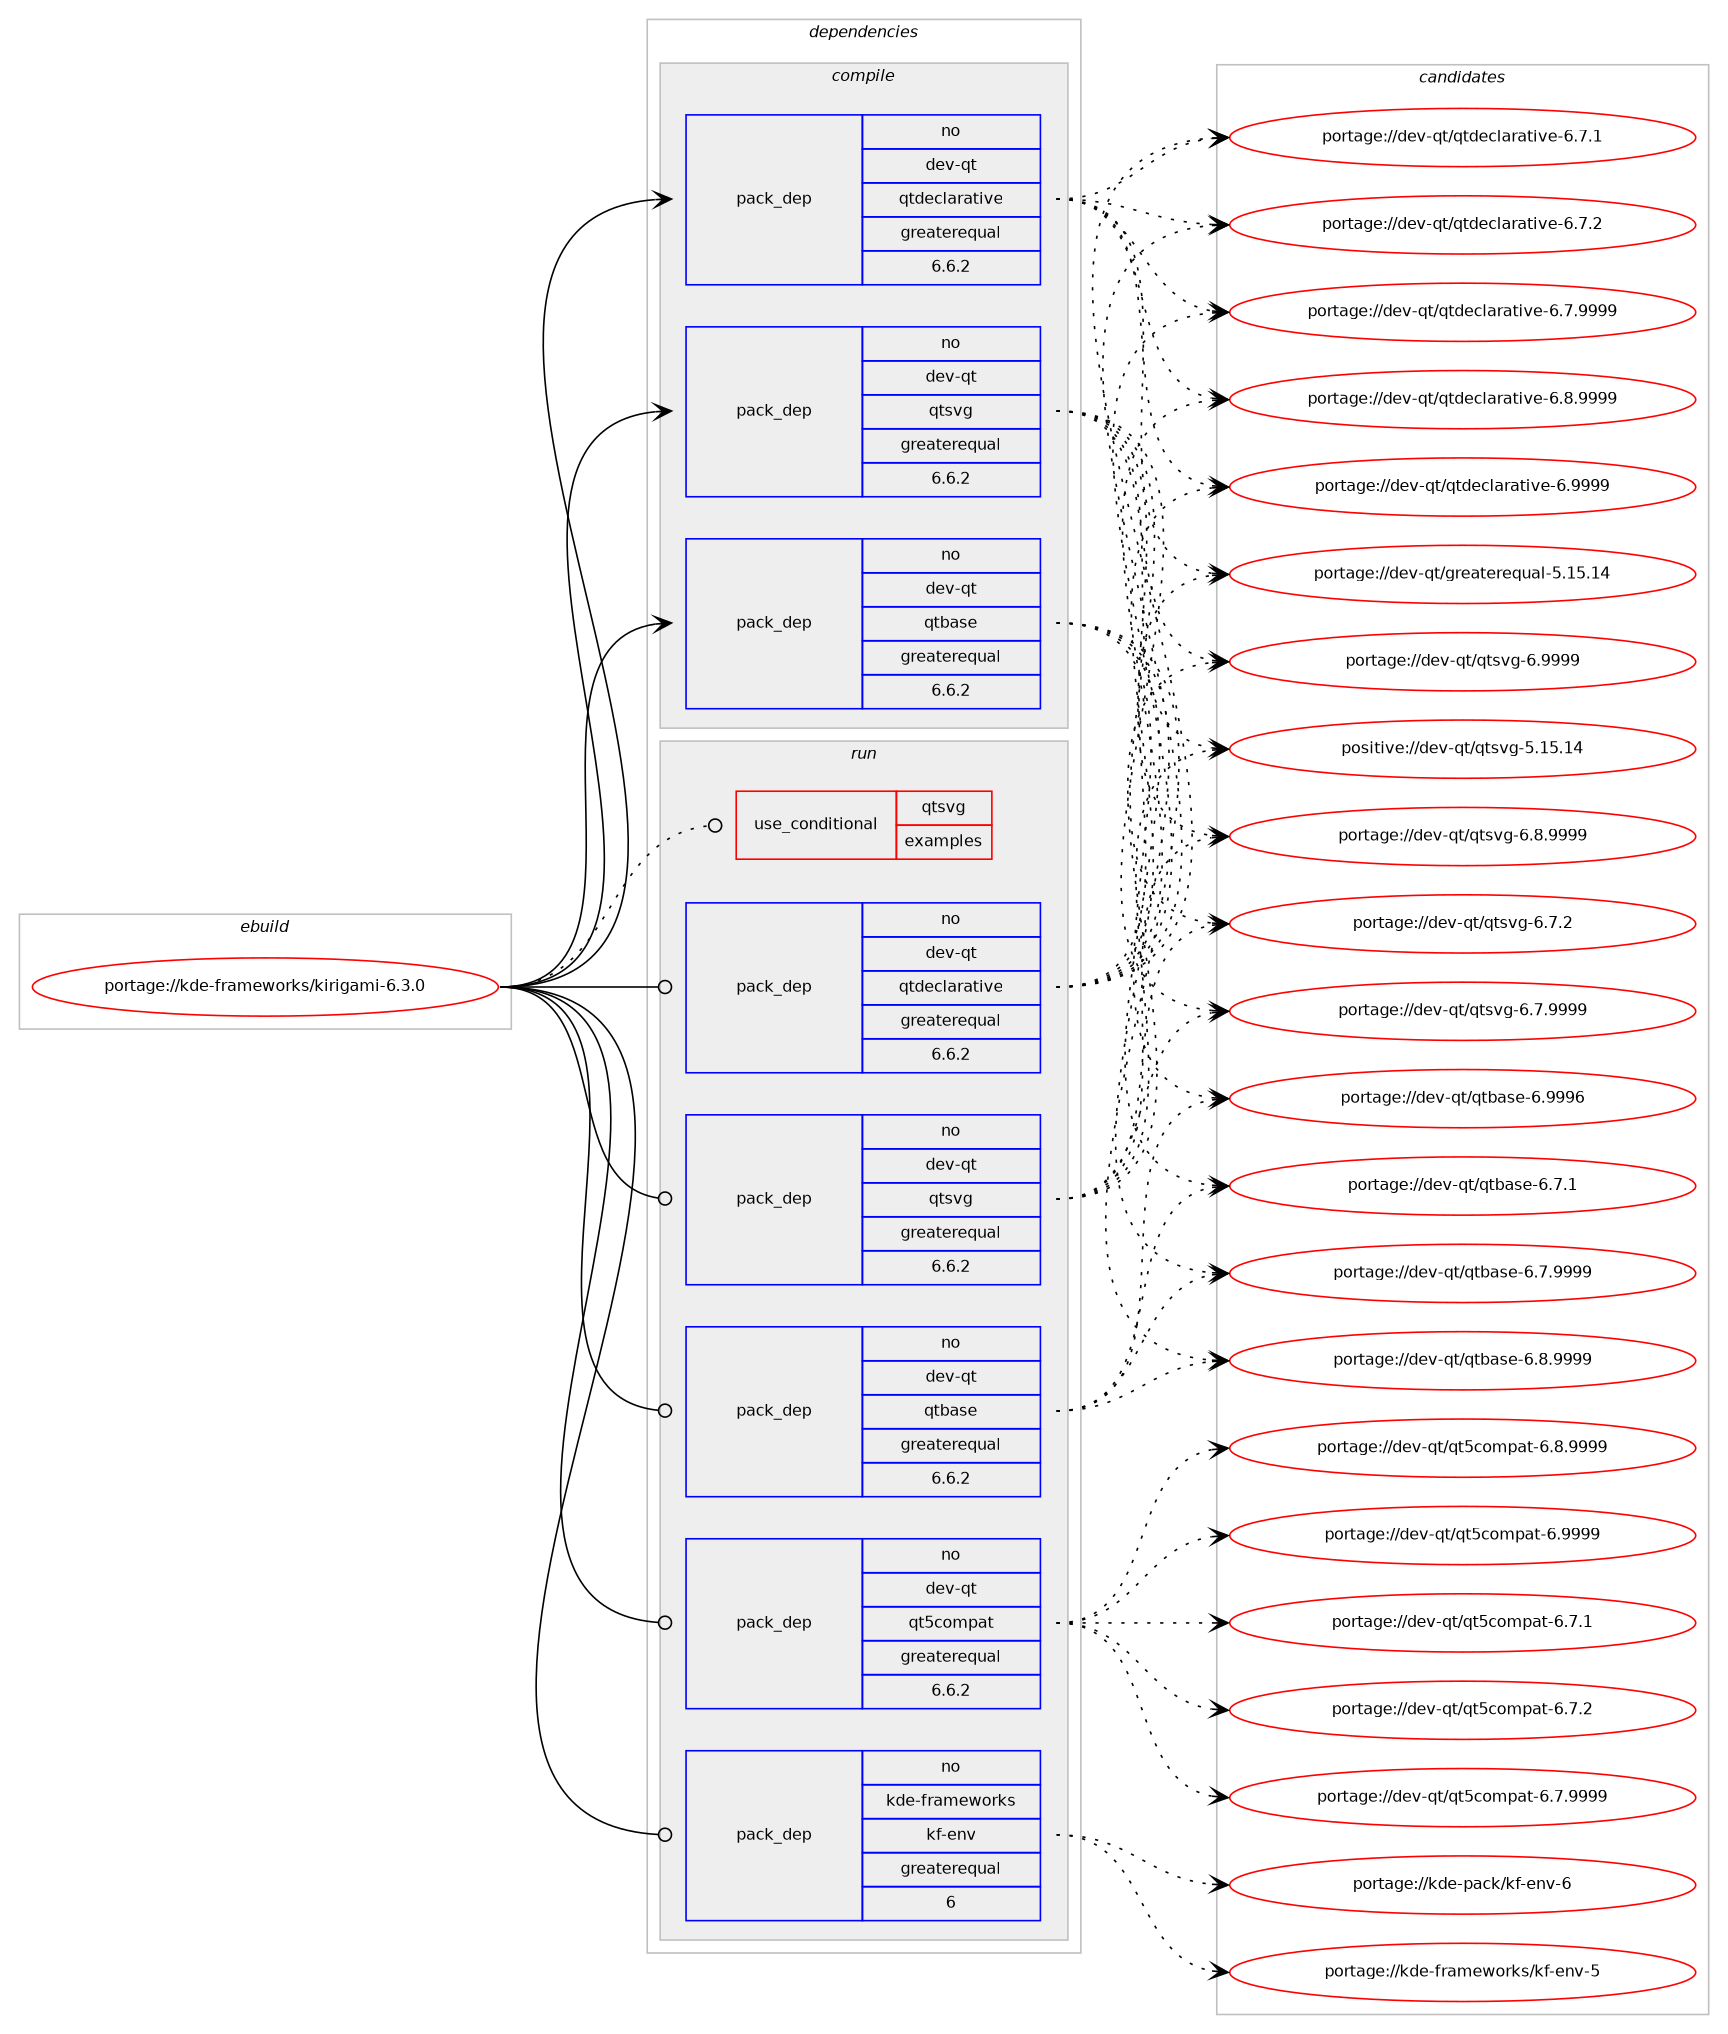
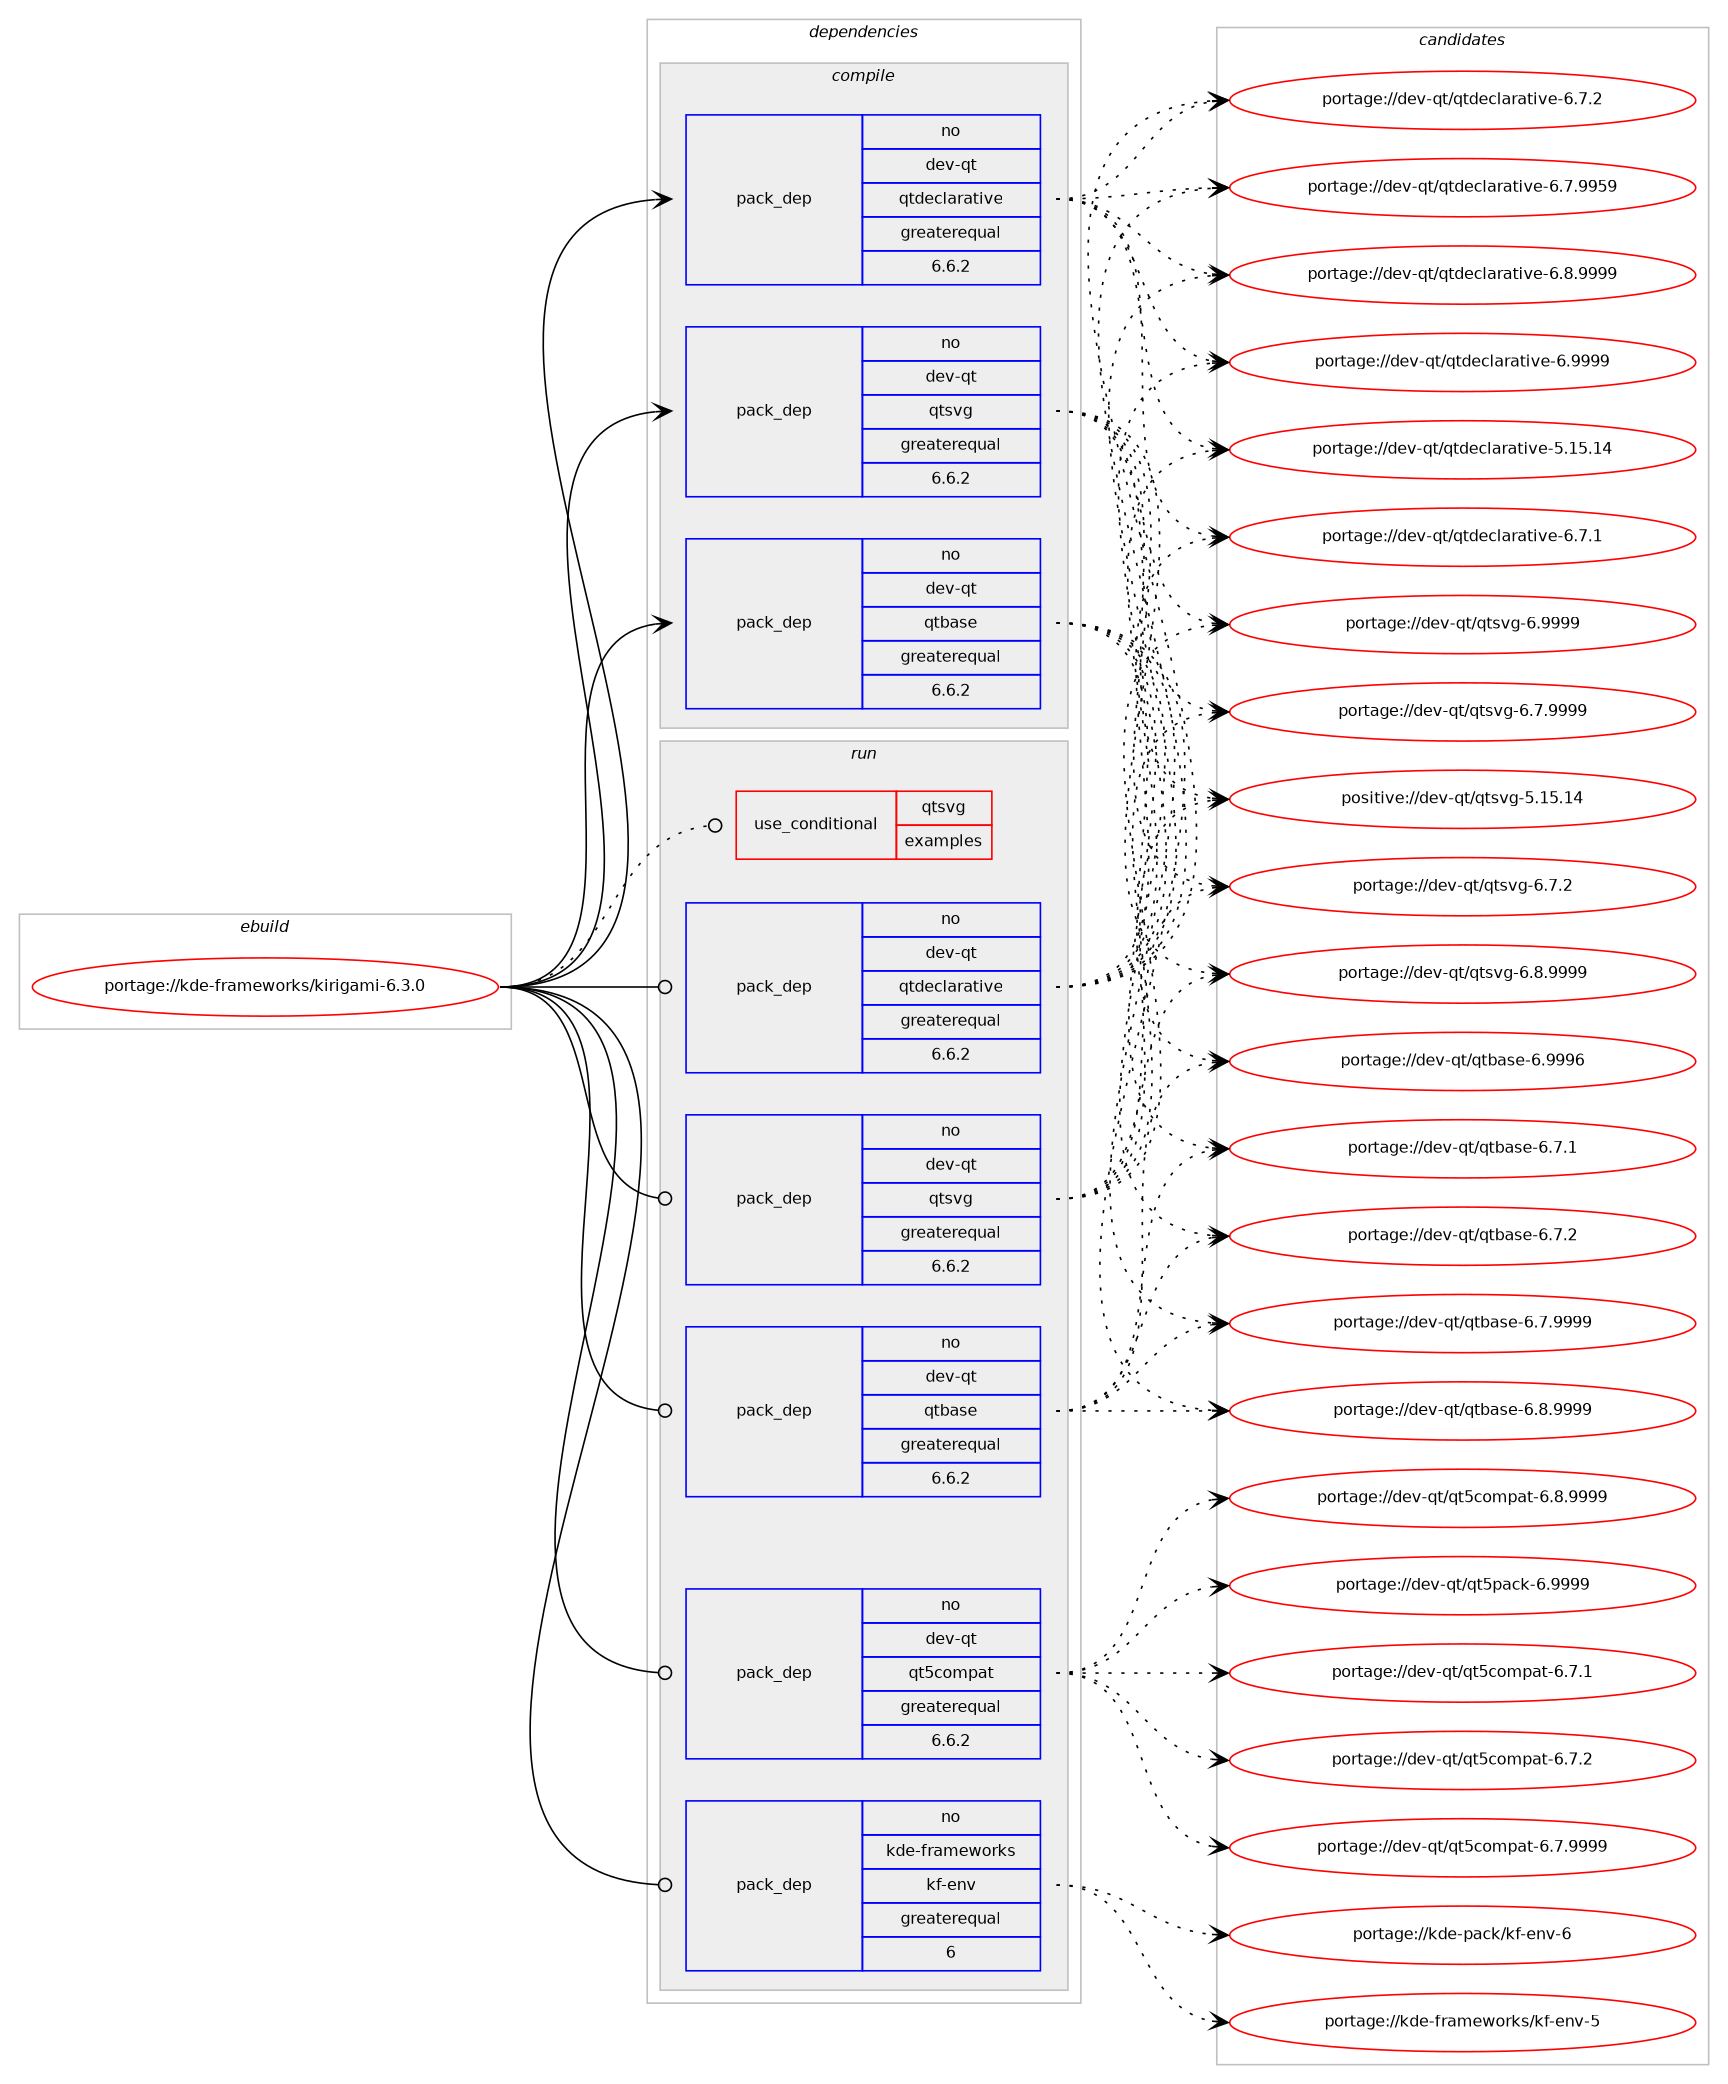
node "portage://dev-qt/qtdeclarative-6.7.9999": label "portage://dev-qt/qtdeclarative-6.7.9999" -> "portage://dev-qt/qtdeclarative-6.7.9959"
node "portage://dev-qt/greaterequal-5.15.14": label "portage://dev-qt/greaterequal-5.15.14" -> "portage://dev-qt/qtdeclarative-5.15.14"
node "portage://dev-qt/qtbase-6.7.2": added
node "portage://dev-qt/qt5compat-6.9999": label "portage://dev-qt/qt5compat-6.9999" -> "portage://dev-qt/qt5pack-6.9999"
